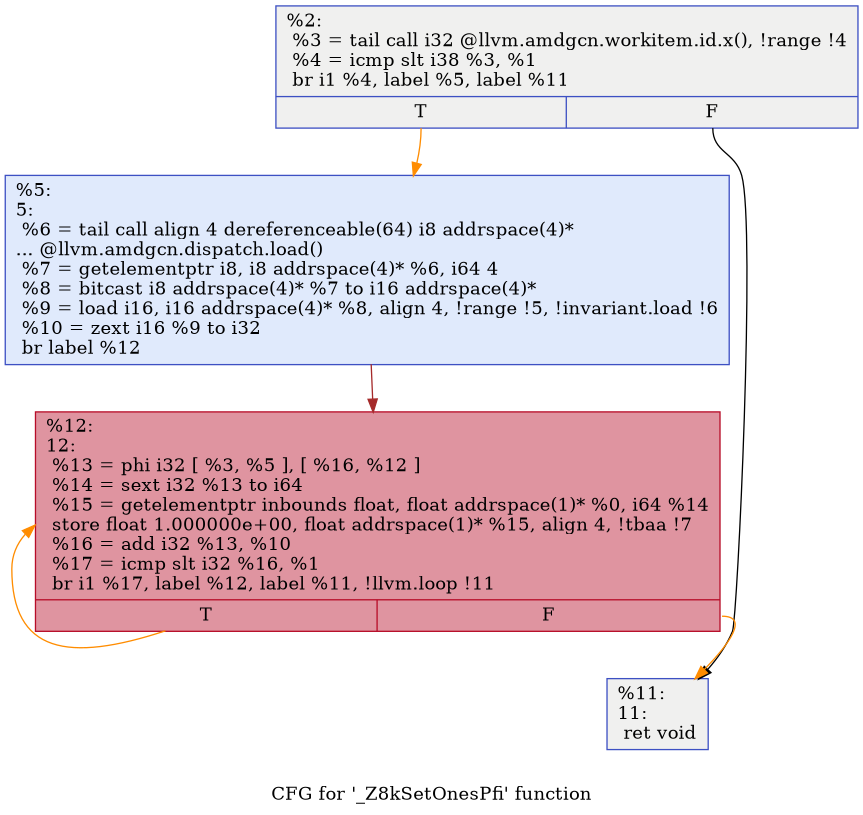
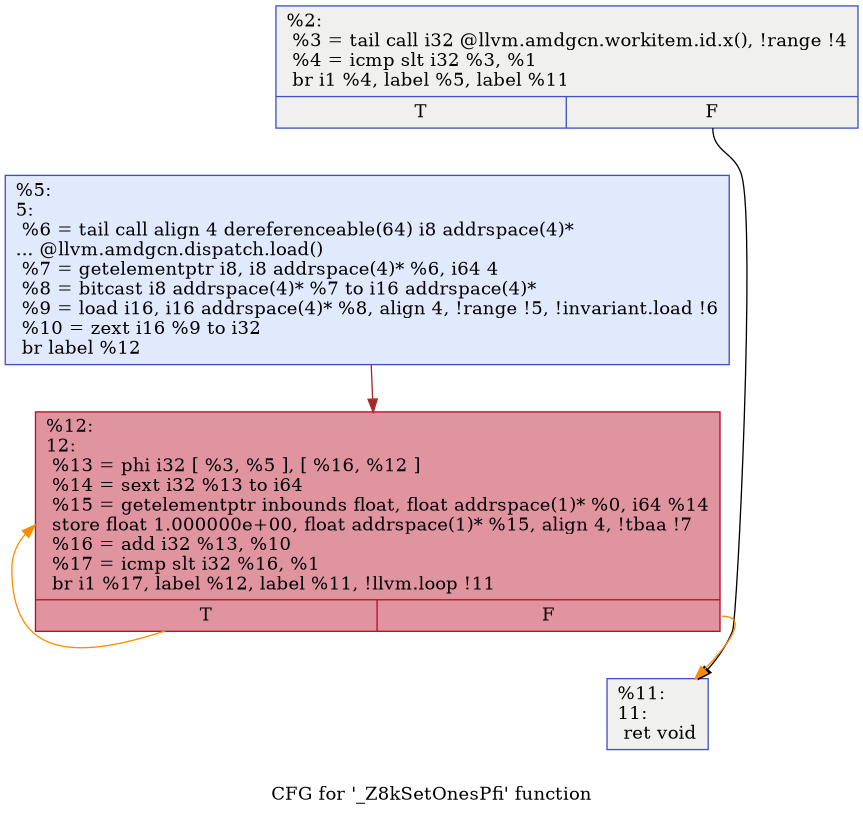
node "%2:": text "%4 = icmp slt i38 %3, %1" -> "%4 = icmp slt i32 %3, %1"
edge "%2:" -> "%5:": removed
